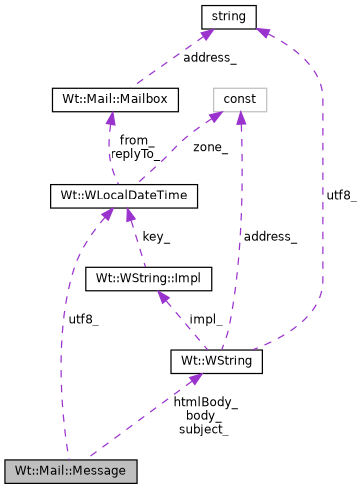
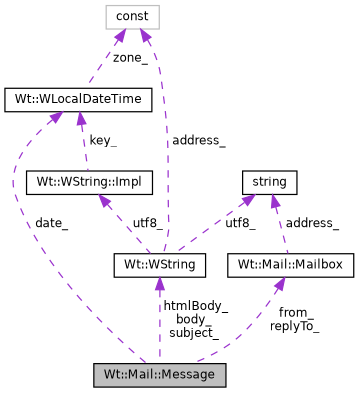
edge "Wt::WLocalDateTime" -> "Wt::Mail::Mailbox": now "Wt::Mail::Message" -> "Wt::Mail::Mailbox"
edge "Wt::Mail::Message" -> "Wt::WLocalDateTime": label " utf8_" -> " date_"
edge "Wt::WString" -> "Wt::WString::Impl": label " impl_" -> " utf8_"
